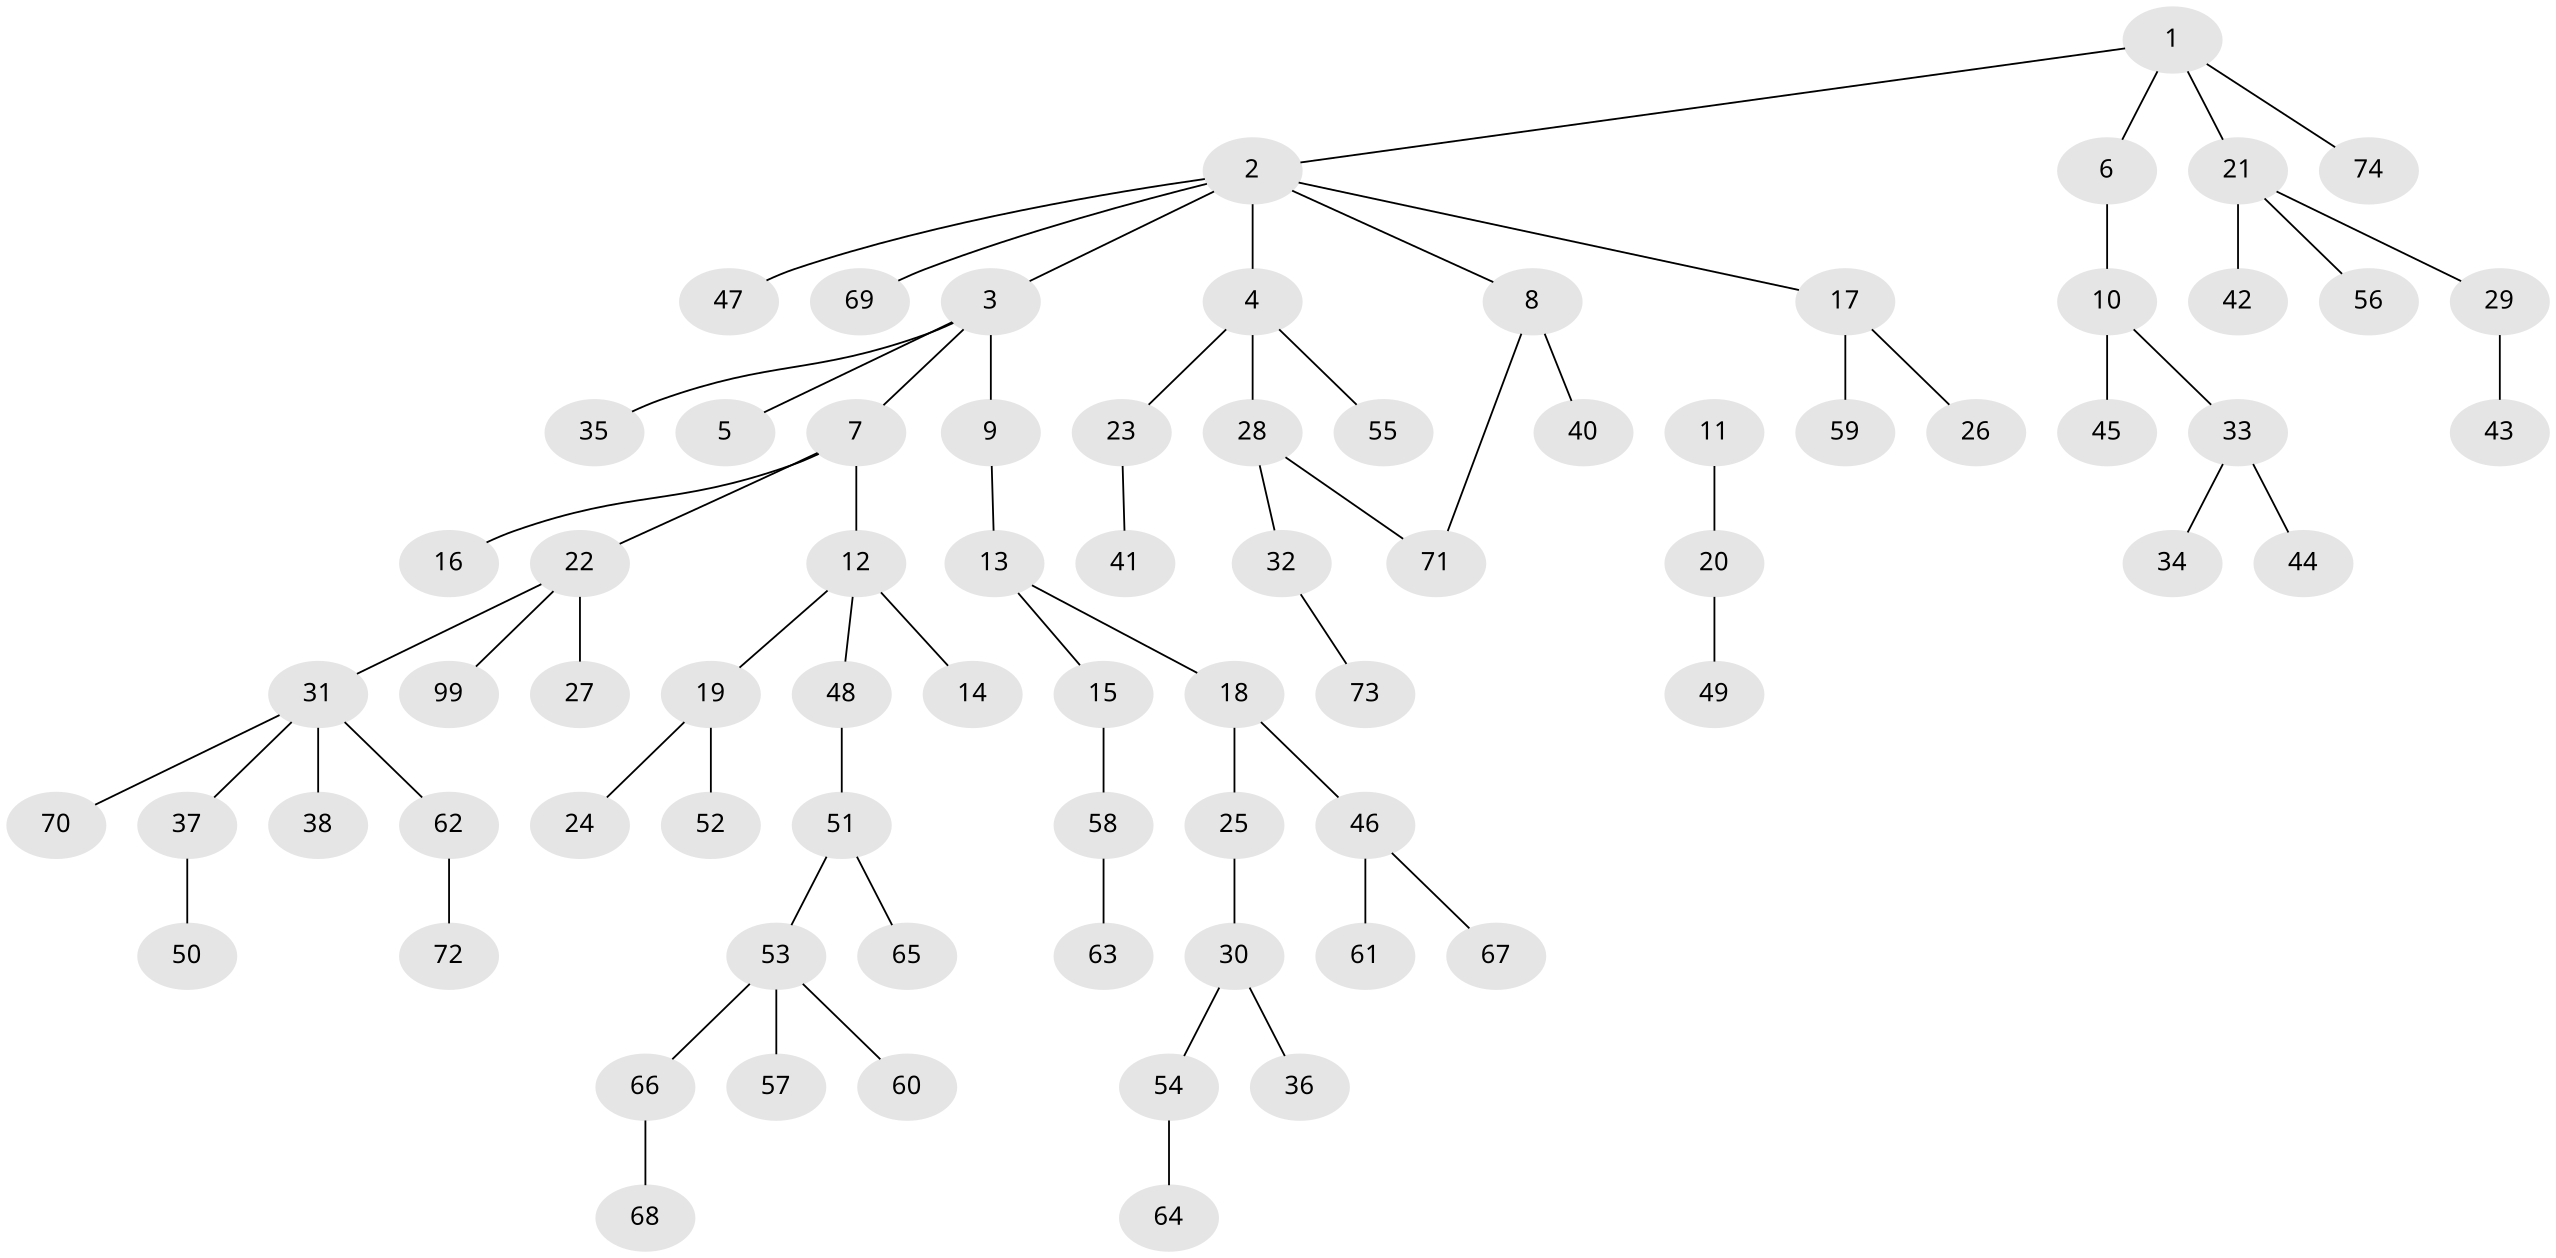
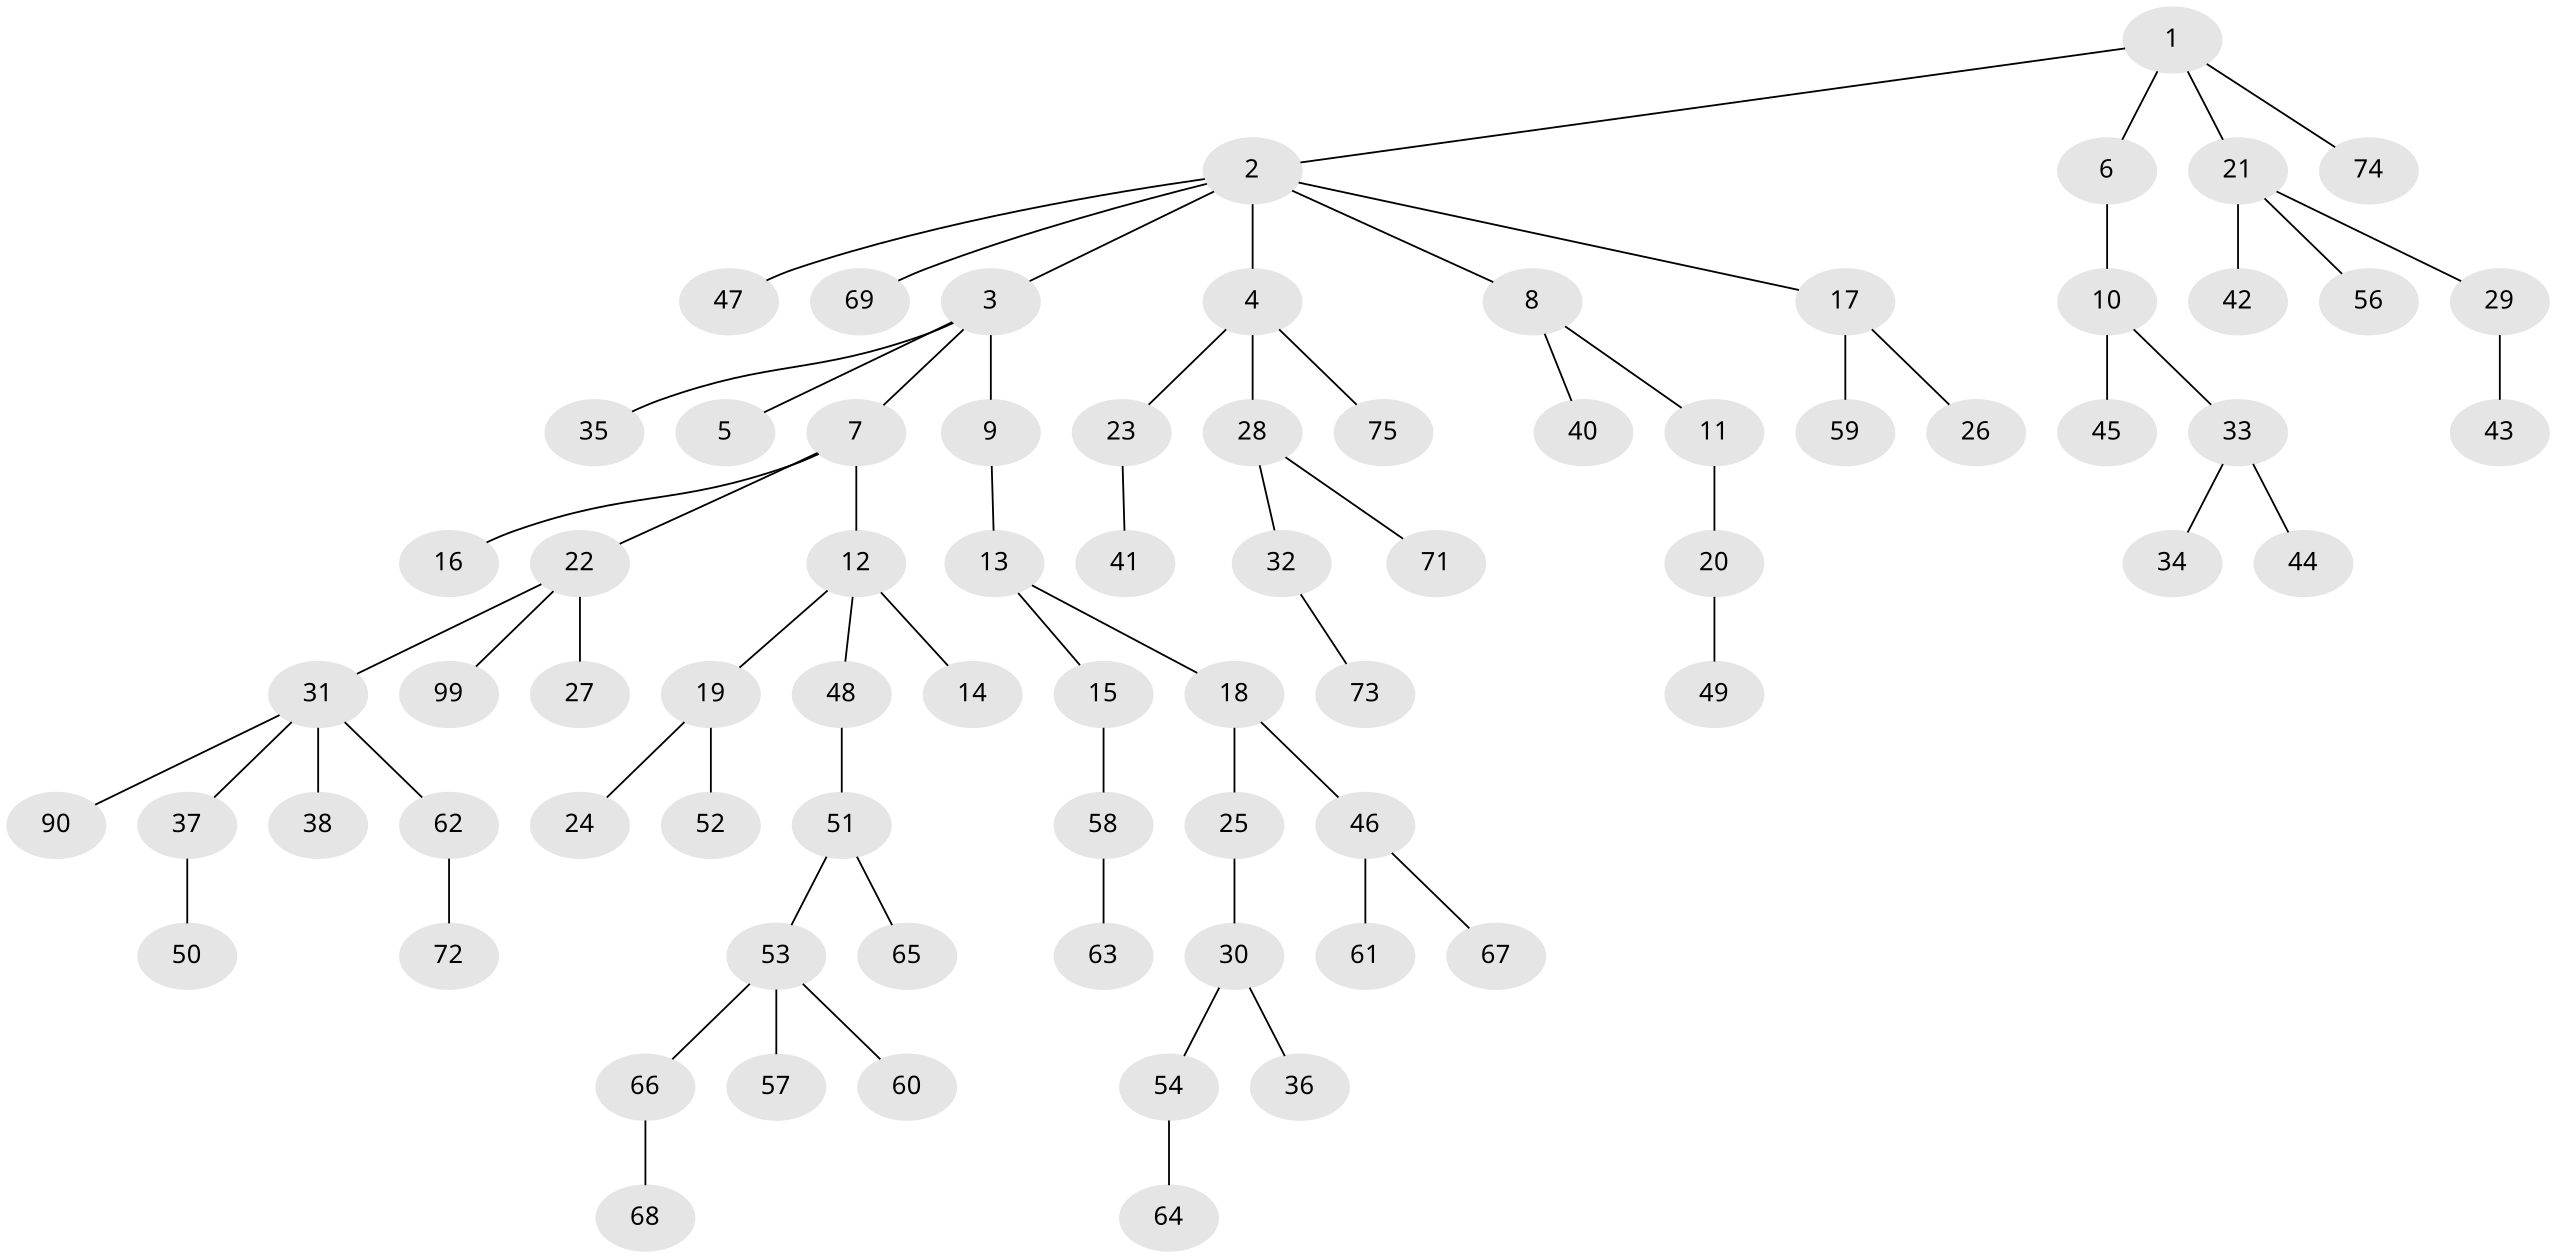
edge "8" -- "71": now "8" -- "11"
node "55": label "55" -> "75"
node "70": label "70" -> "90"
